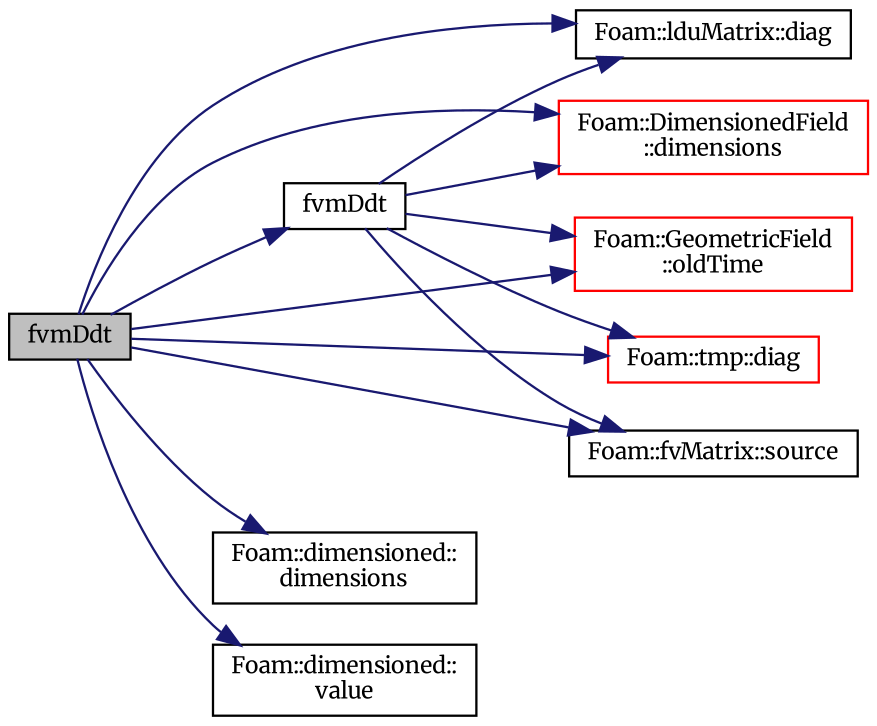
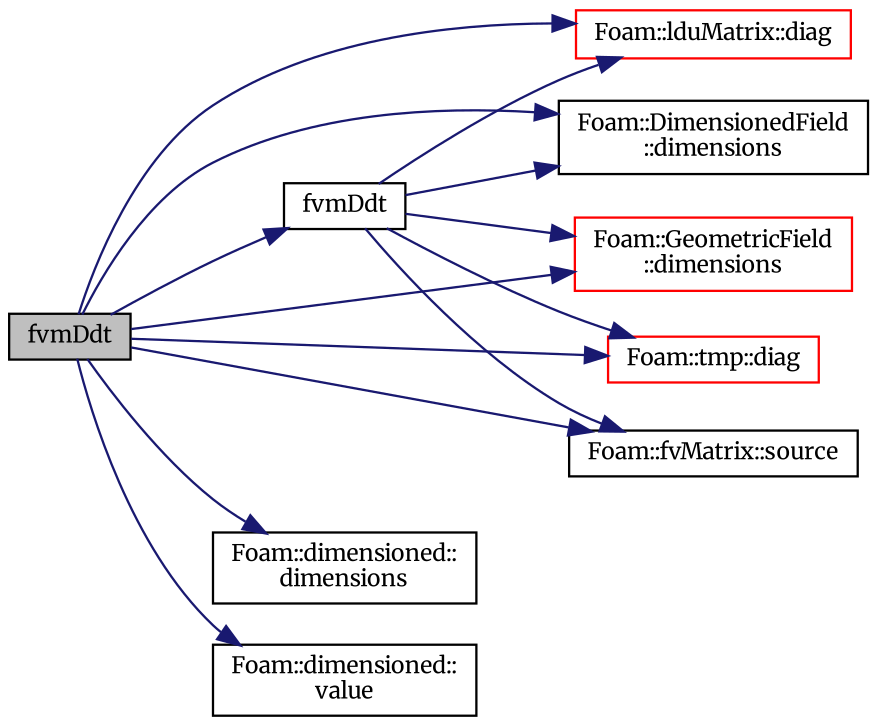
node "Foam::lduMatrix::diag": color black -> red
node "Foam::DimensionedField ::dimensions": color red -> black
node "Foam::GeometricField ::oldTime": label "Foam::GeometricField ::oldTime" -> "Foam::GeometricField ::dimensions"
